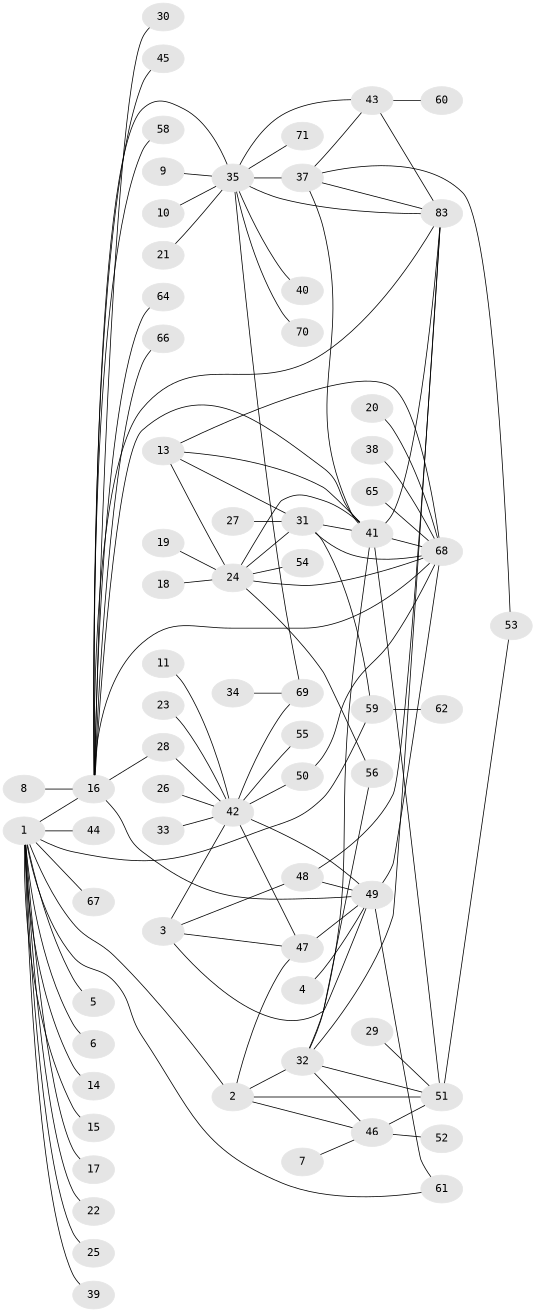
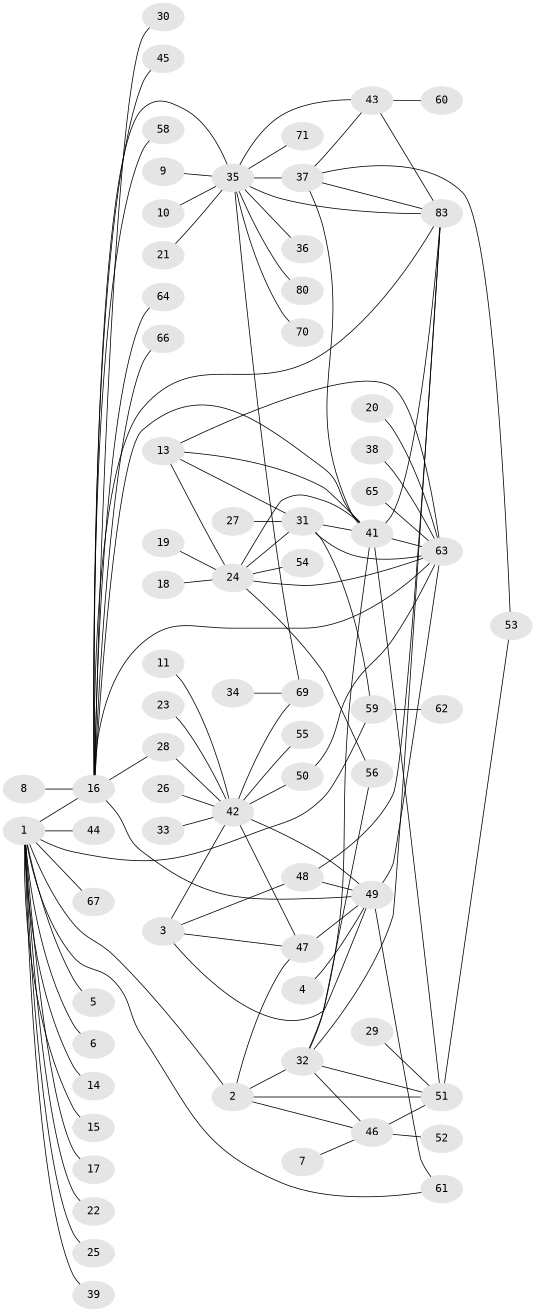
node "36": added
node "40": label "40" -> "80"
node "68": label "68" -> "63"
